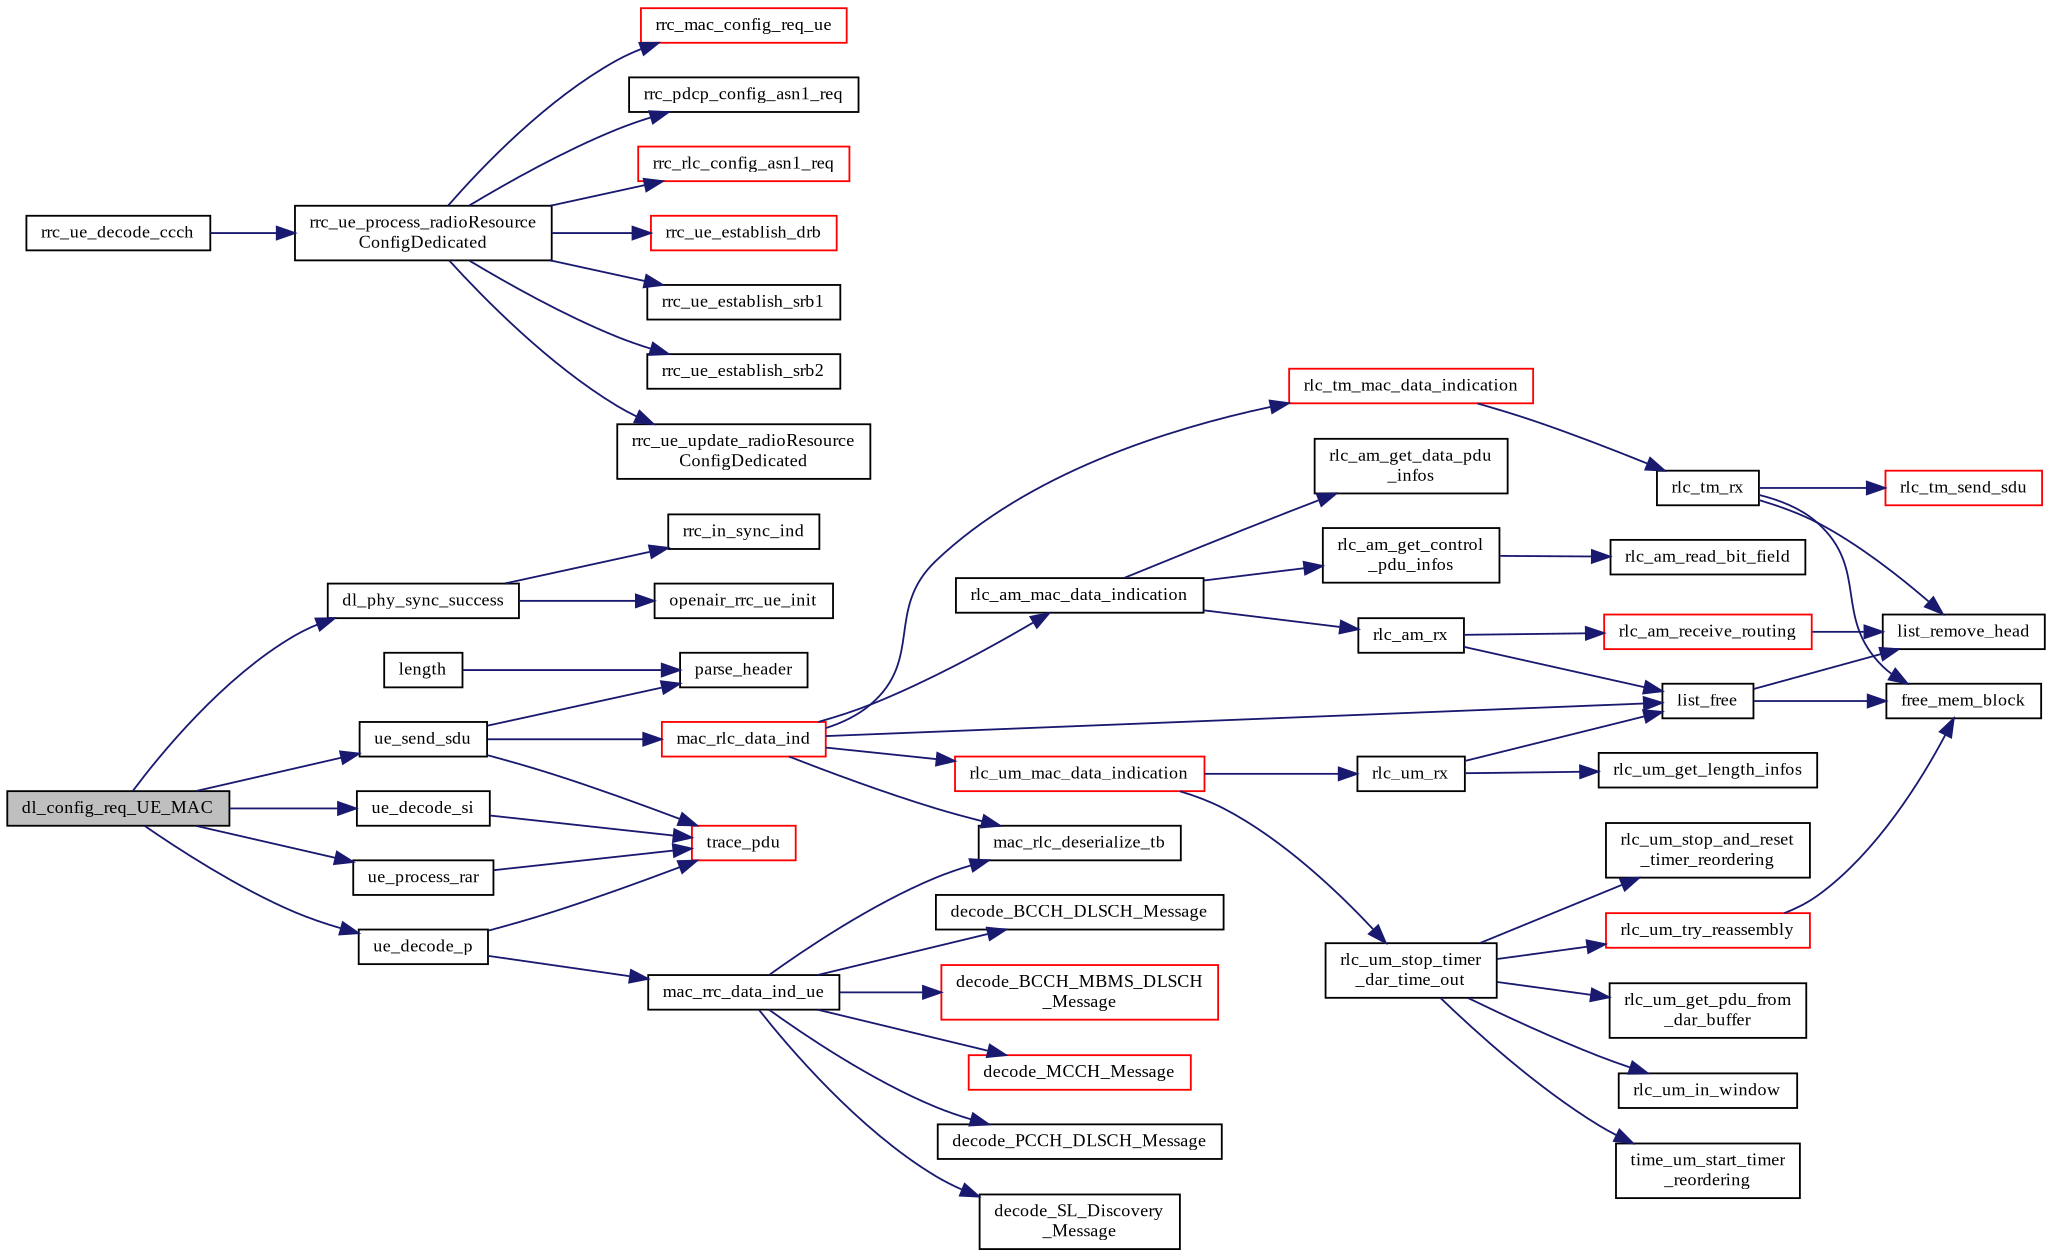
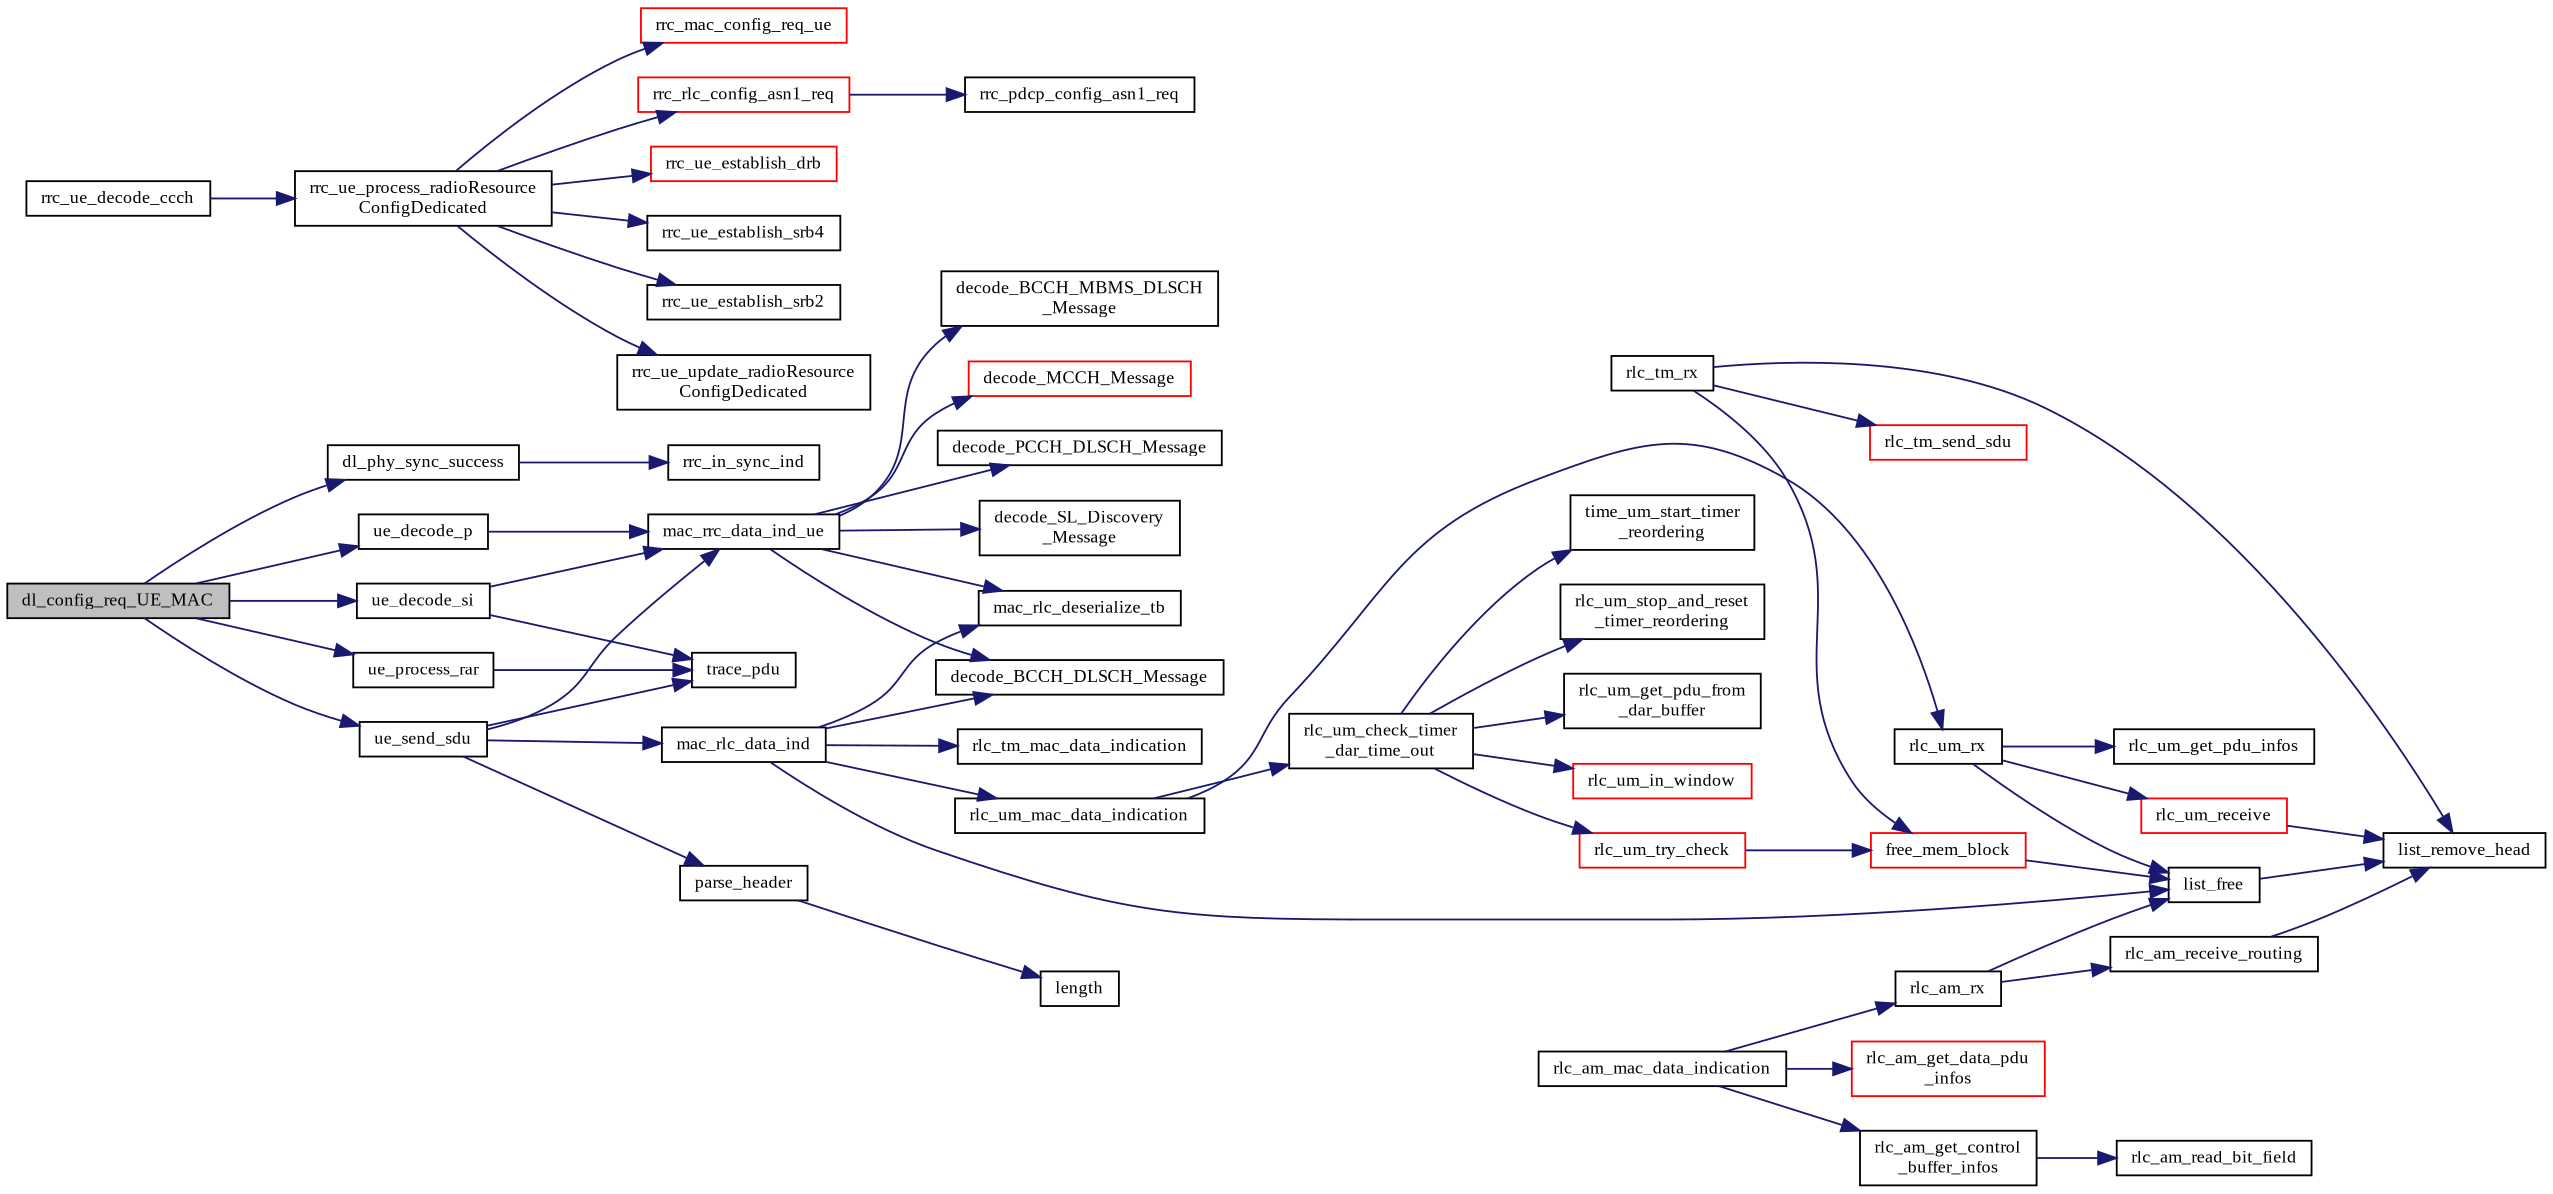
edge "rrc_ue_process_radioResource ConfigDedicated" -> "rrc_pdcp_config_asn1_req": now "rrc_rlc_config_asn1_req" -> "rrc_pdcp_config_asn1_req"
node "rrc_ue_establish_srb1": label "rrc_ue_establish_srb1" -> "rrc_ue_establish_srb4"
node "rlc_tm_mac_data_indication": color red -> black
edge "rlc_tm_mac_data_indication" -> "rlc_tm_rx": removed
node "rlc_am_get_data_pdu _infos": color black -> red
node "rlc_am_get_control _pdu_infos": label "rlc_am_get_control _pdu_infos" -> "rlc_am_get_control _buffer_infos"
edge "ue_decode_si" -> "mac_rrc_data_ind_ue": added
node "openair_rrc_ue_init": removed
node "rlc_am_receive_routing": color red -> black
edge "ue_send_sdu" -> "mac_rrc_data_ind_ue": added
edge "length" -> "parse_header": reversed
edge "mac_rlc_data_ind" -> "rlc_am_mac_data_indication": now "mac_rlc_data_ind" -> "decode_BCCH_DLSCH_Message"
edge "list_free" -> "free_mem_block": reversed
node "free_mem_block": color black -> red
node "mac_rlc_data_ind": color red -> black
node "rlc_um_get_length_infos": label "rlc_um_get_length_infos" -> "rlc_um_get_pdu_infos"
node "rlc_um_mac_data_indication": color red -> black
node "rlc_um_receive": added
node "trace_pdu": color red -> black
edge "ue_decode_p" -> "trace_pdu": removed
node "rlc_um_try_reassembly": label "rlc_um_try_reassembly" -> "rlc_um_try_check"
node "rlc_um_stop_timer _dar_time_out": label "rlc_um_stop_timer _dar_time_out" -> "rlc_um_check_timer _dar_time_out"
node "decode_BCCH_MBMS_DLSCH _Message": color red -> black
node "rlc_um_in_window": color black -> red
